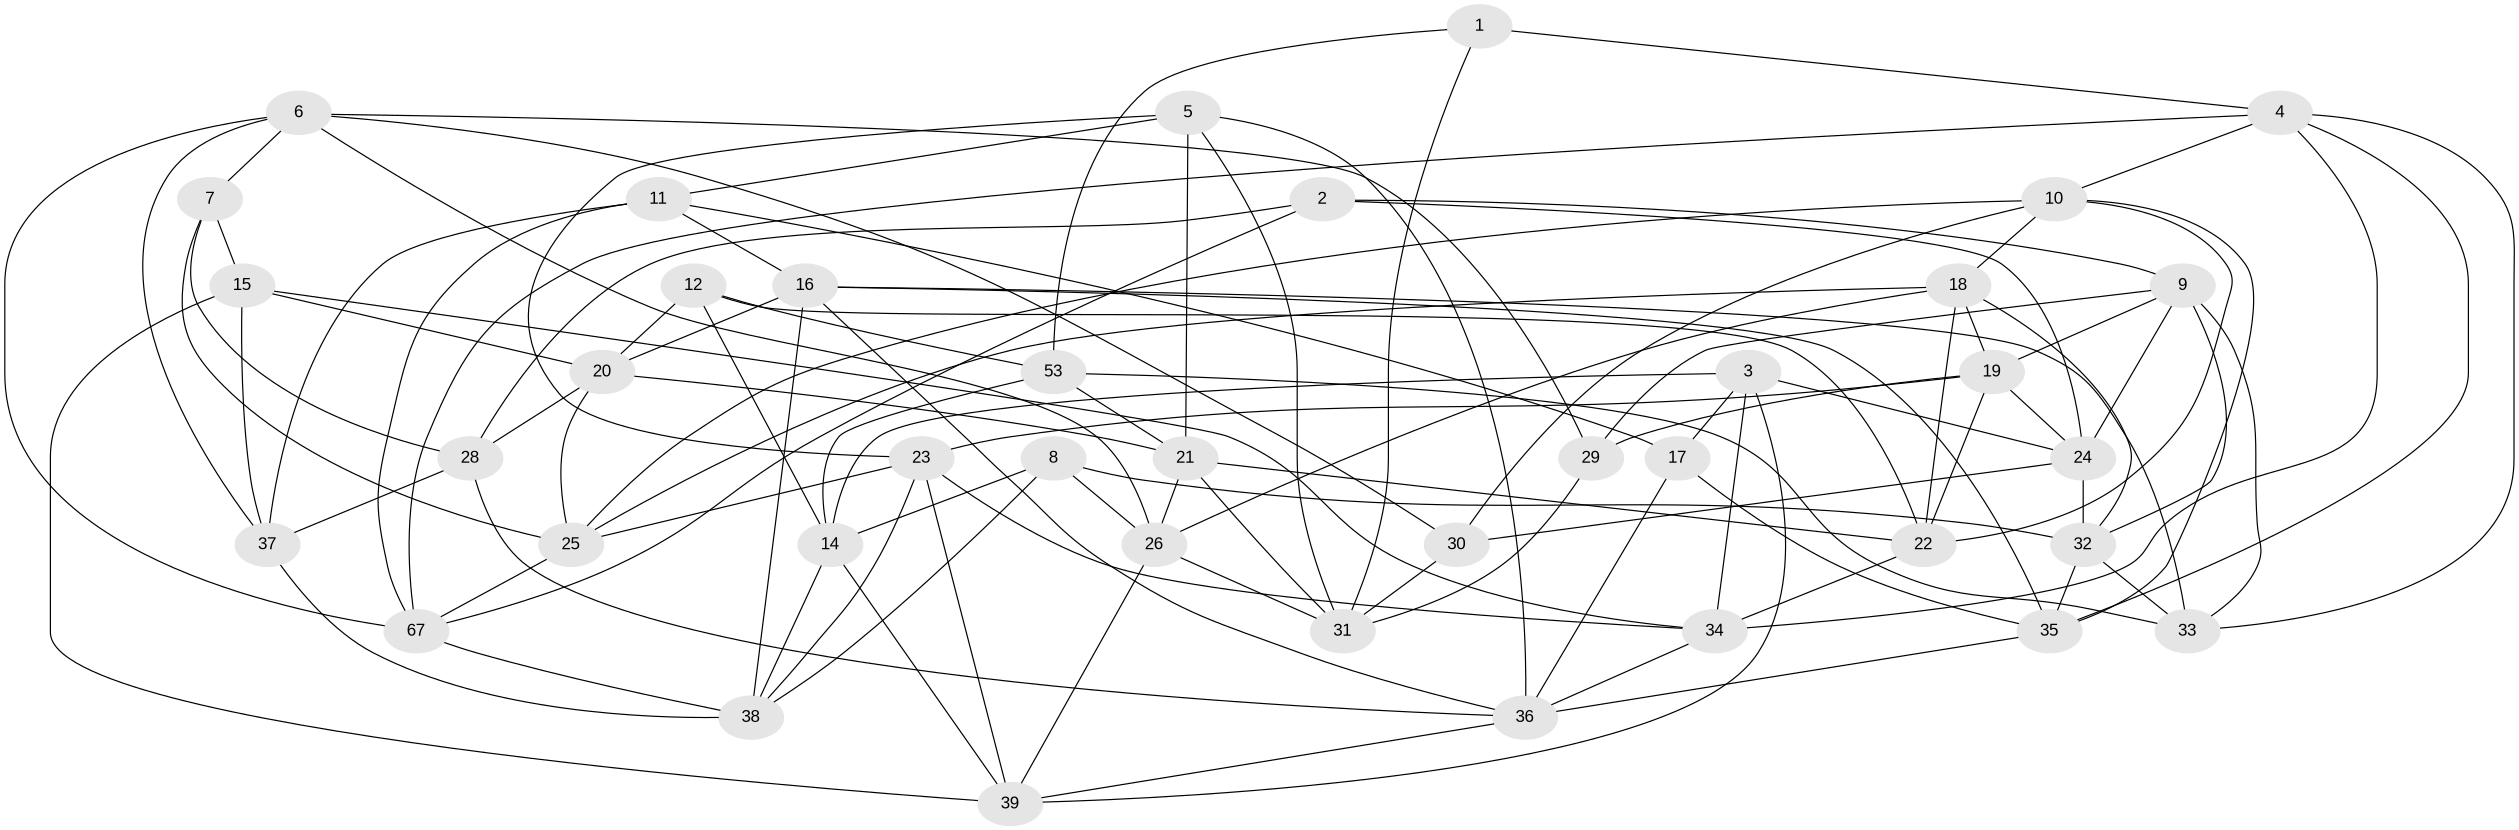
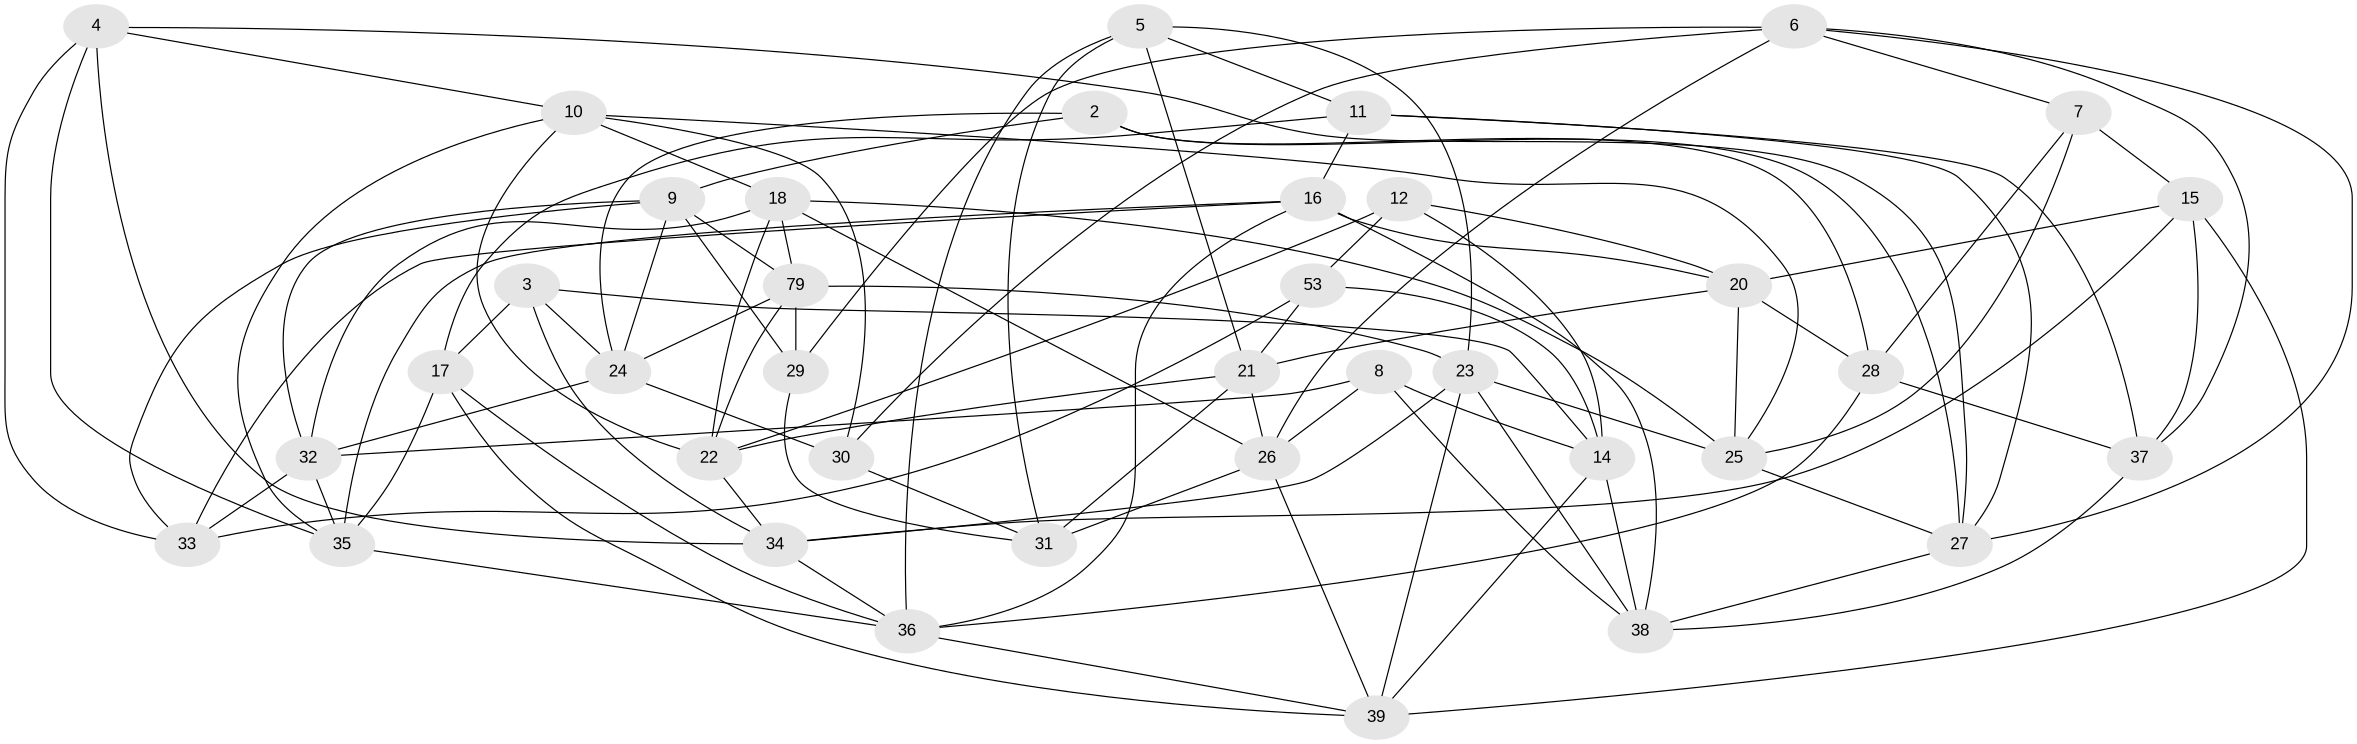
node "1": removed
node "19": label "19" -> "79"
node "67": label "67" -> "27"
edge "3" -- "39": now "17" -- "39"
